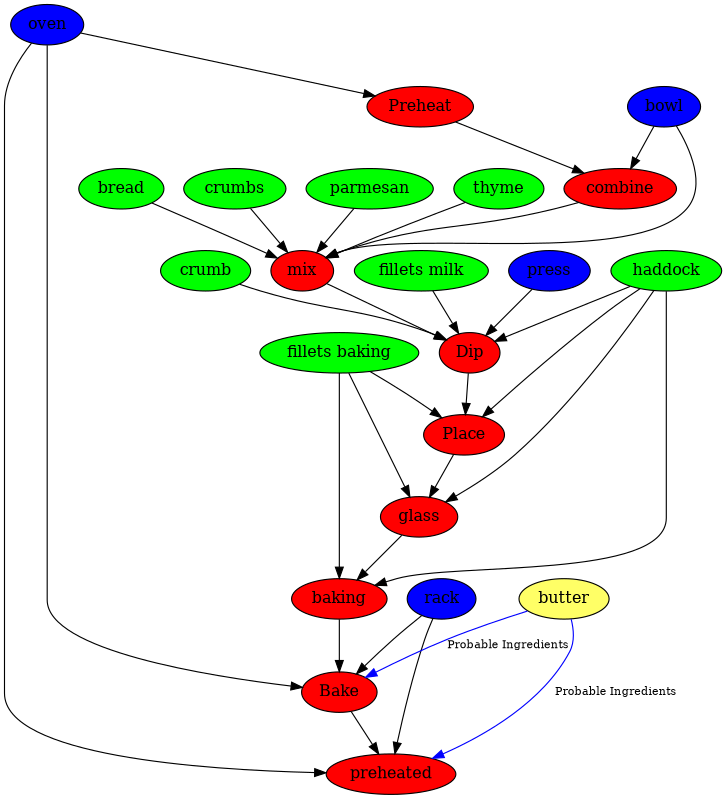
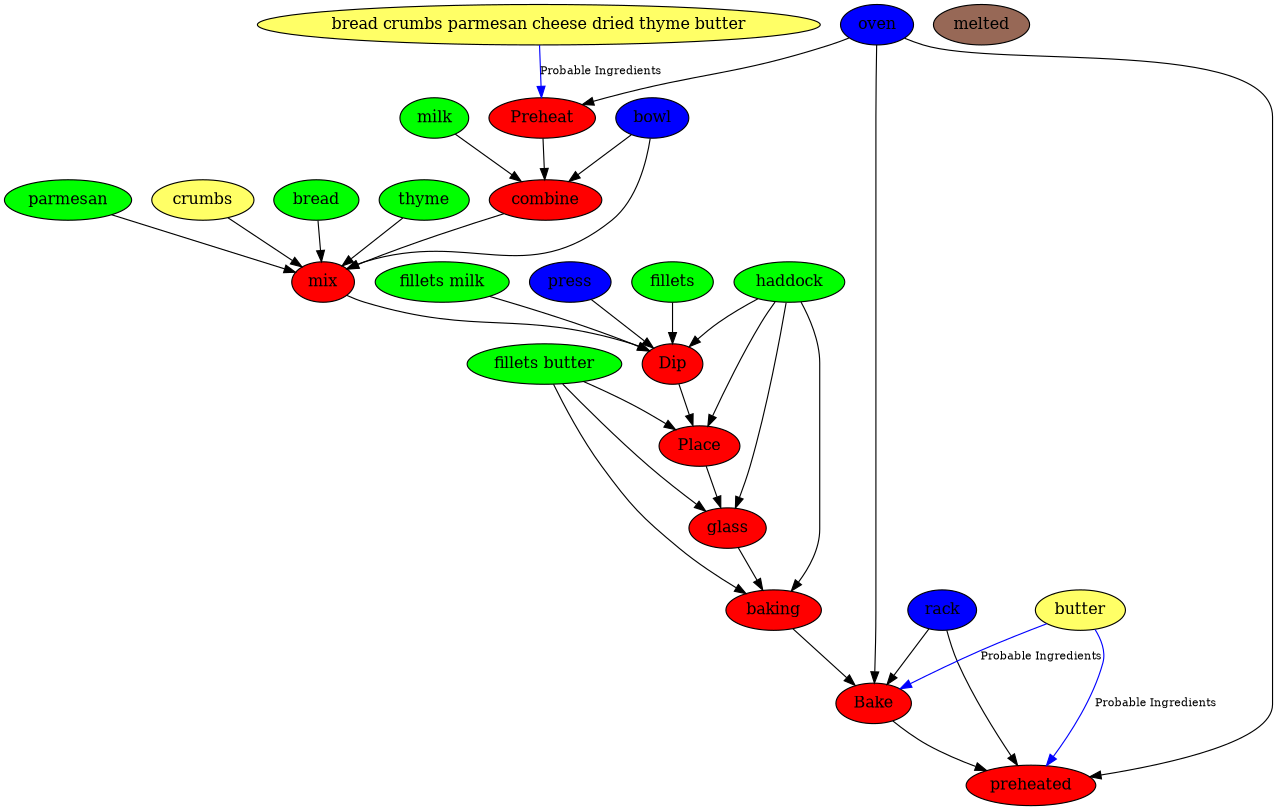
node "bread crumbs parmesan cheese dried thyme butter": added
node "melted": added
node "milk": added
node "crumbs": fillcolor green -> #ffff66
node "crumb": label "crumb" -> "fillets"
node "fillets baking": label "fillets baking" -> "fillets butter"
